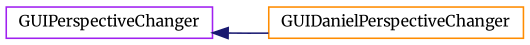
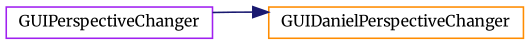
edge "GUIDanielPerspectiveChanger" -> "GUIPerspectiveChanger": reversed
